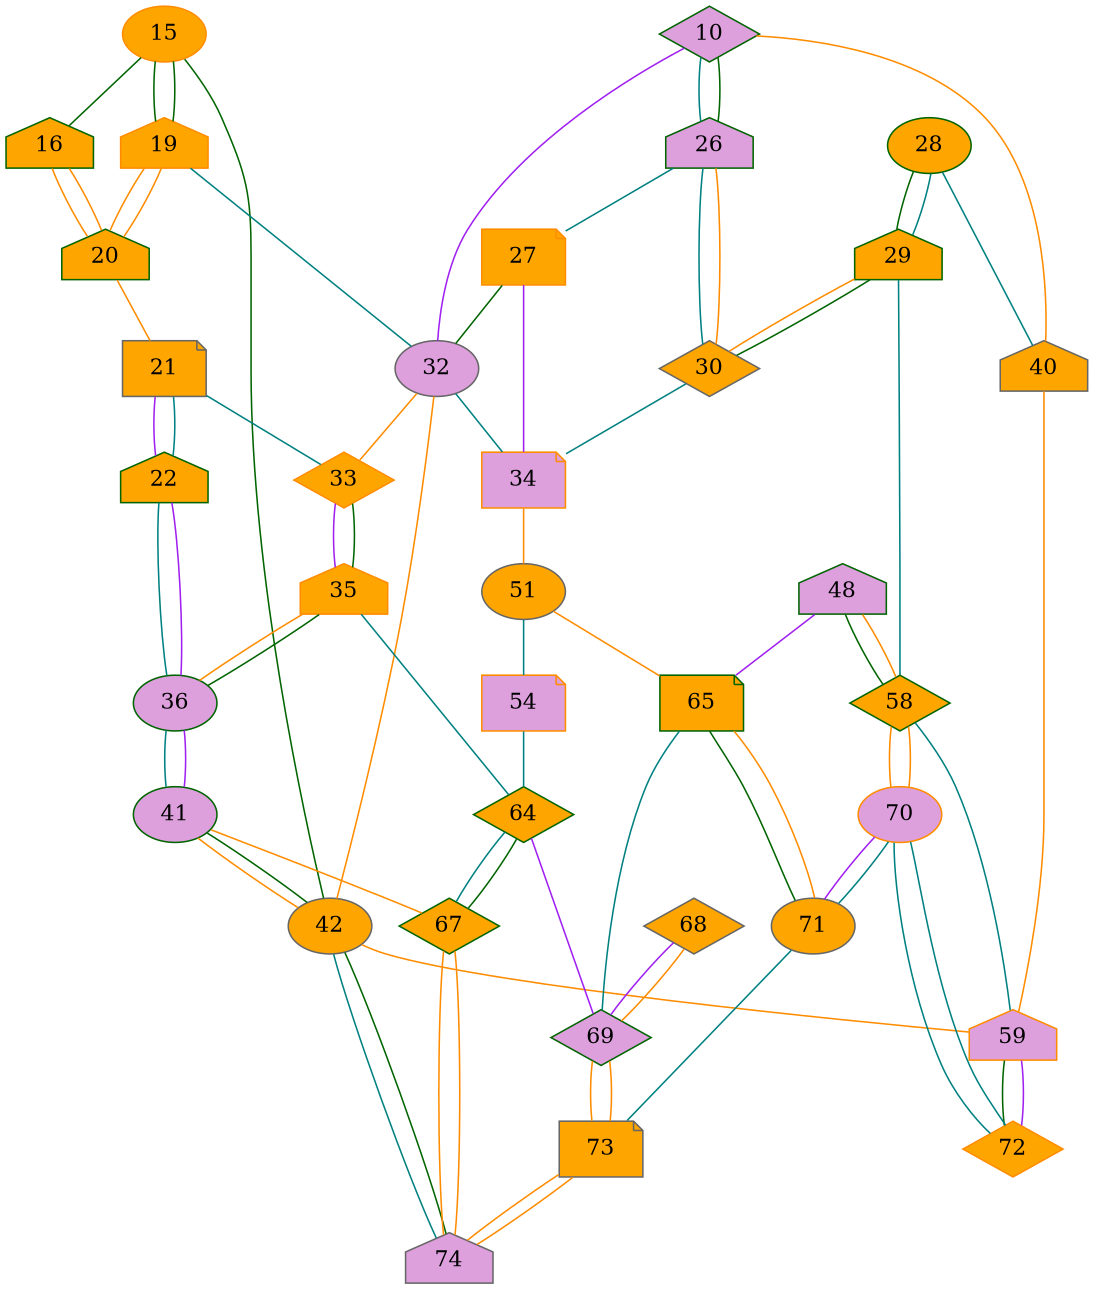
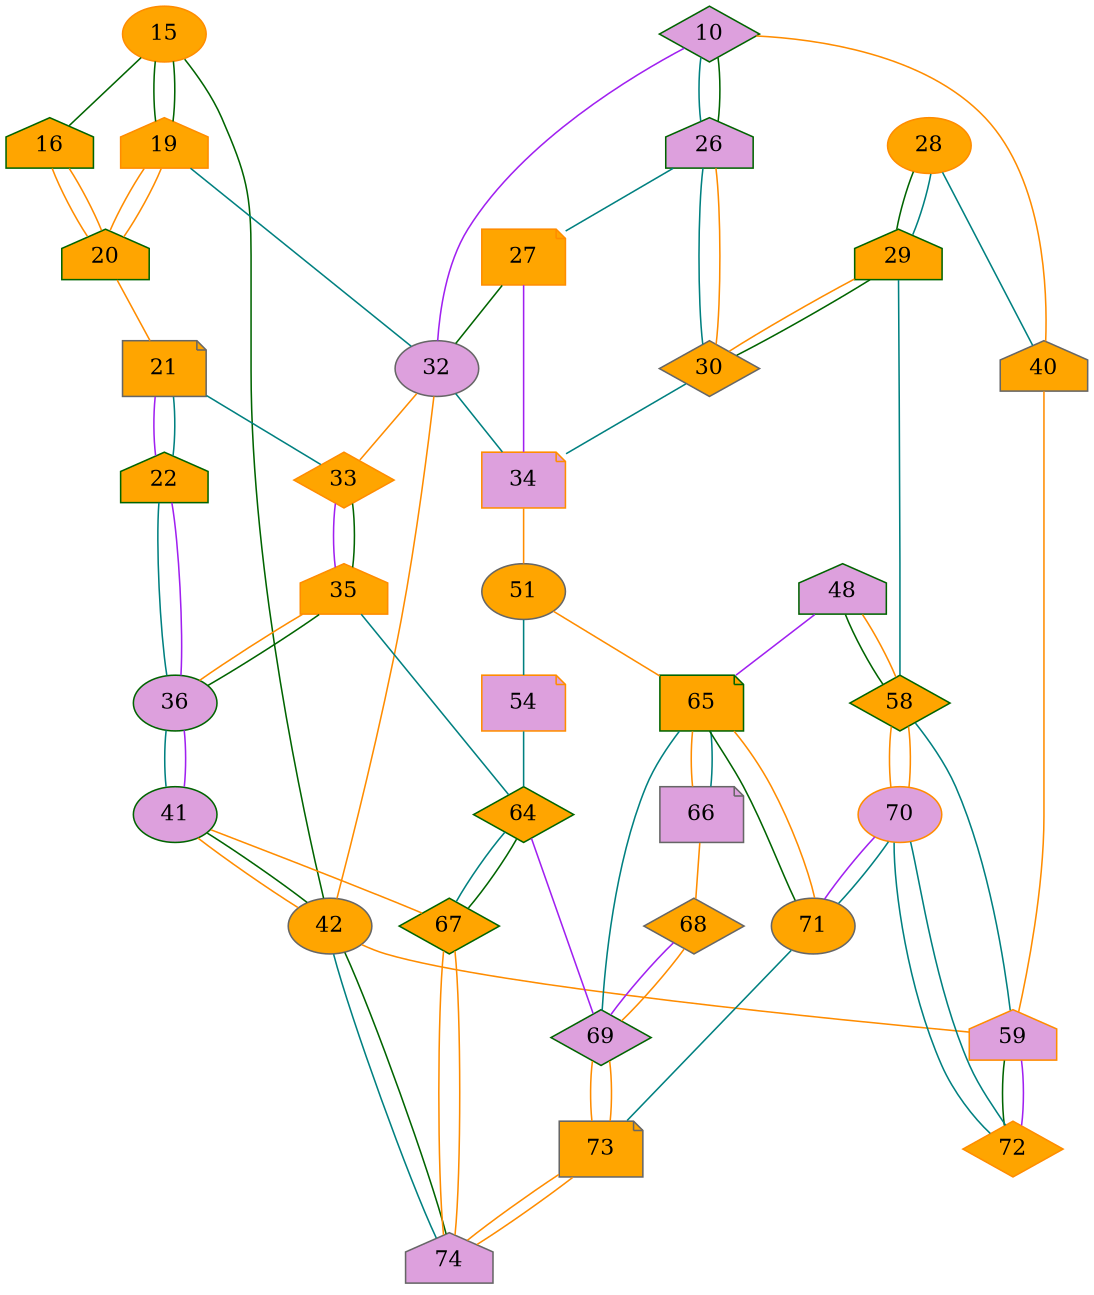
node "28": color darkgreen -> darkorange
node "66": added
